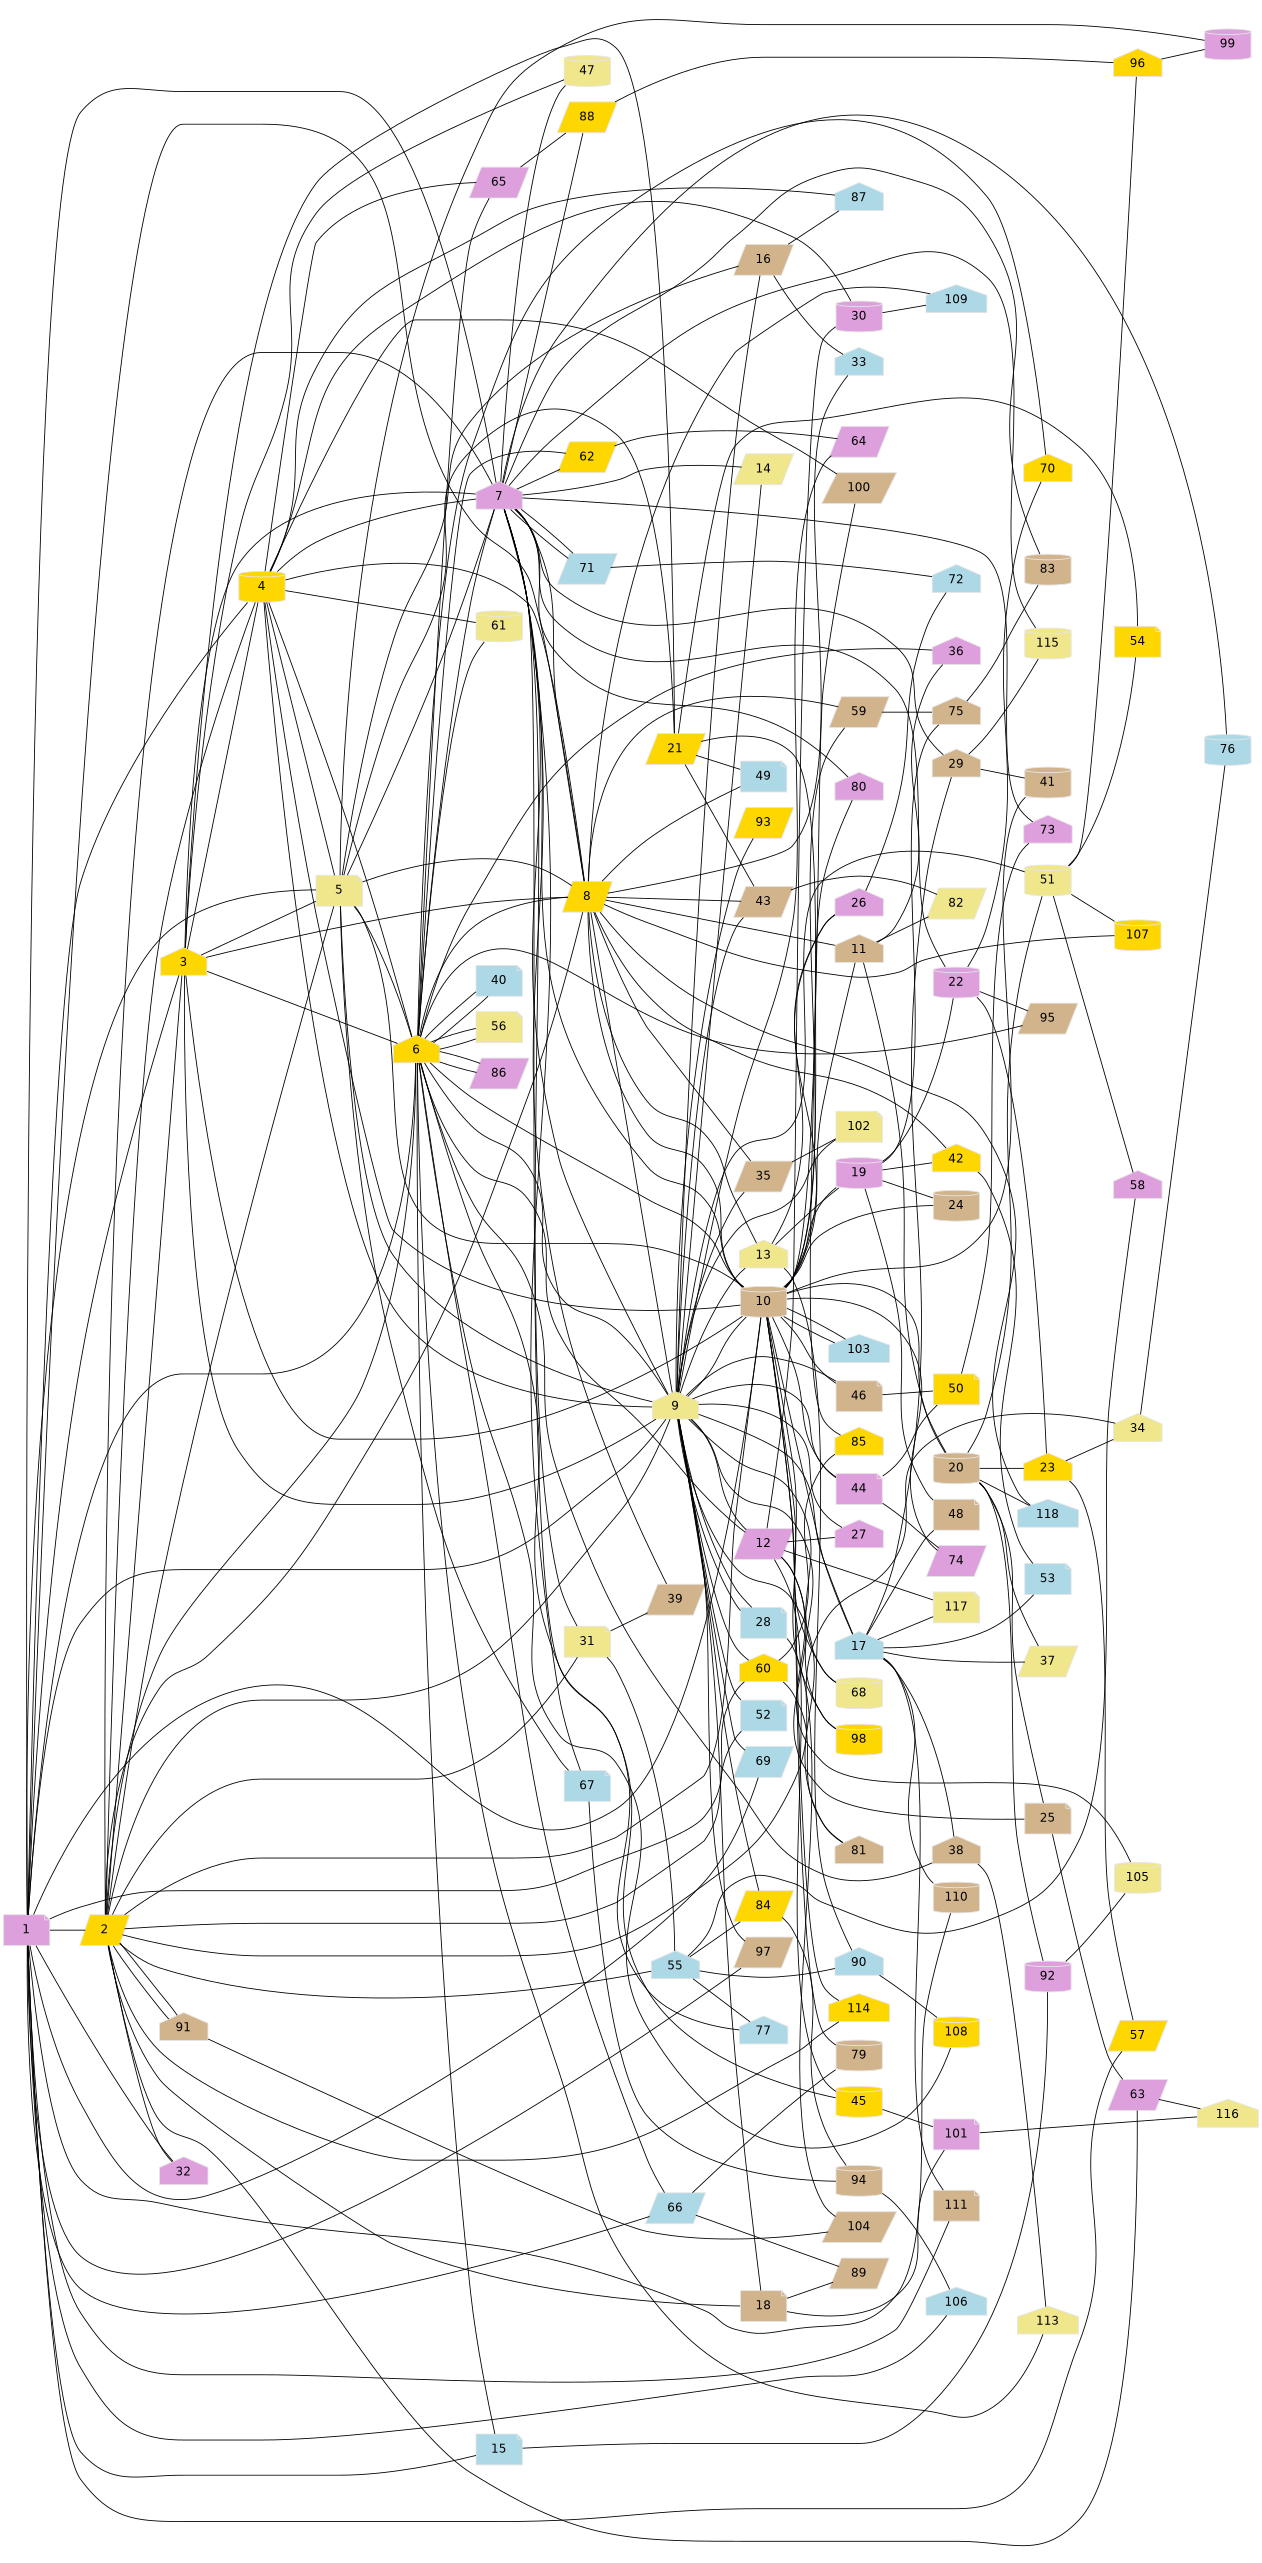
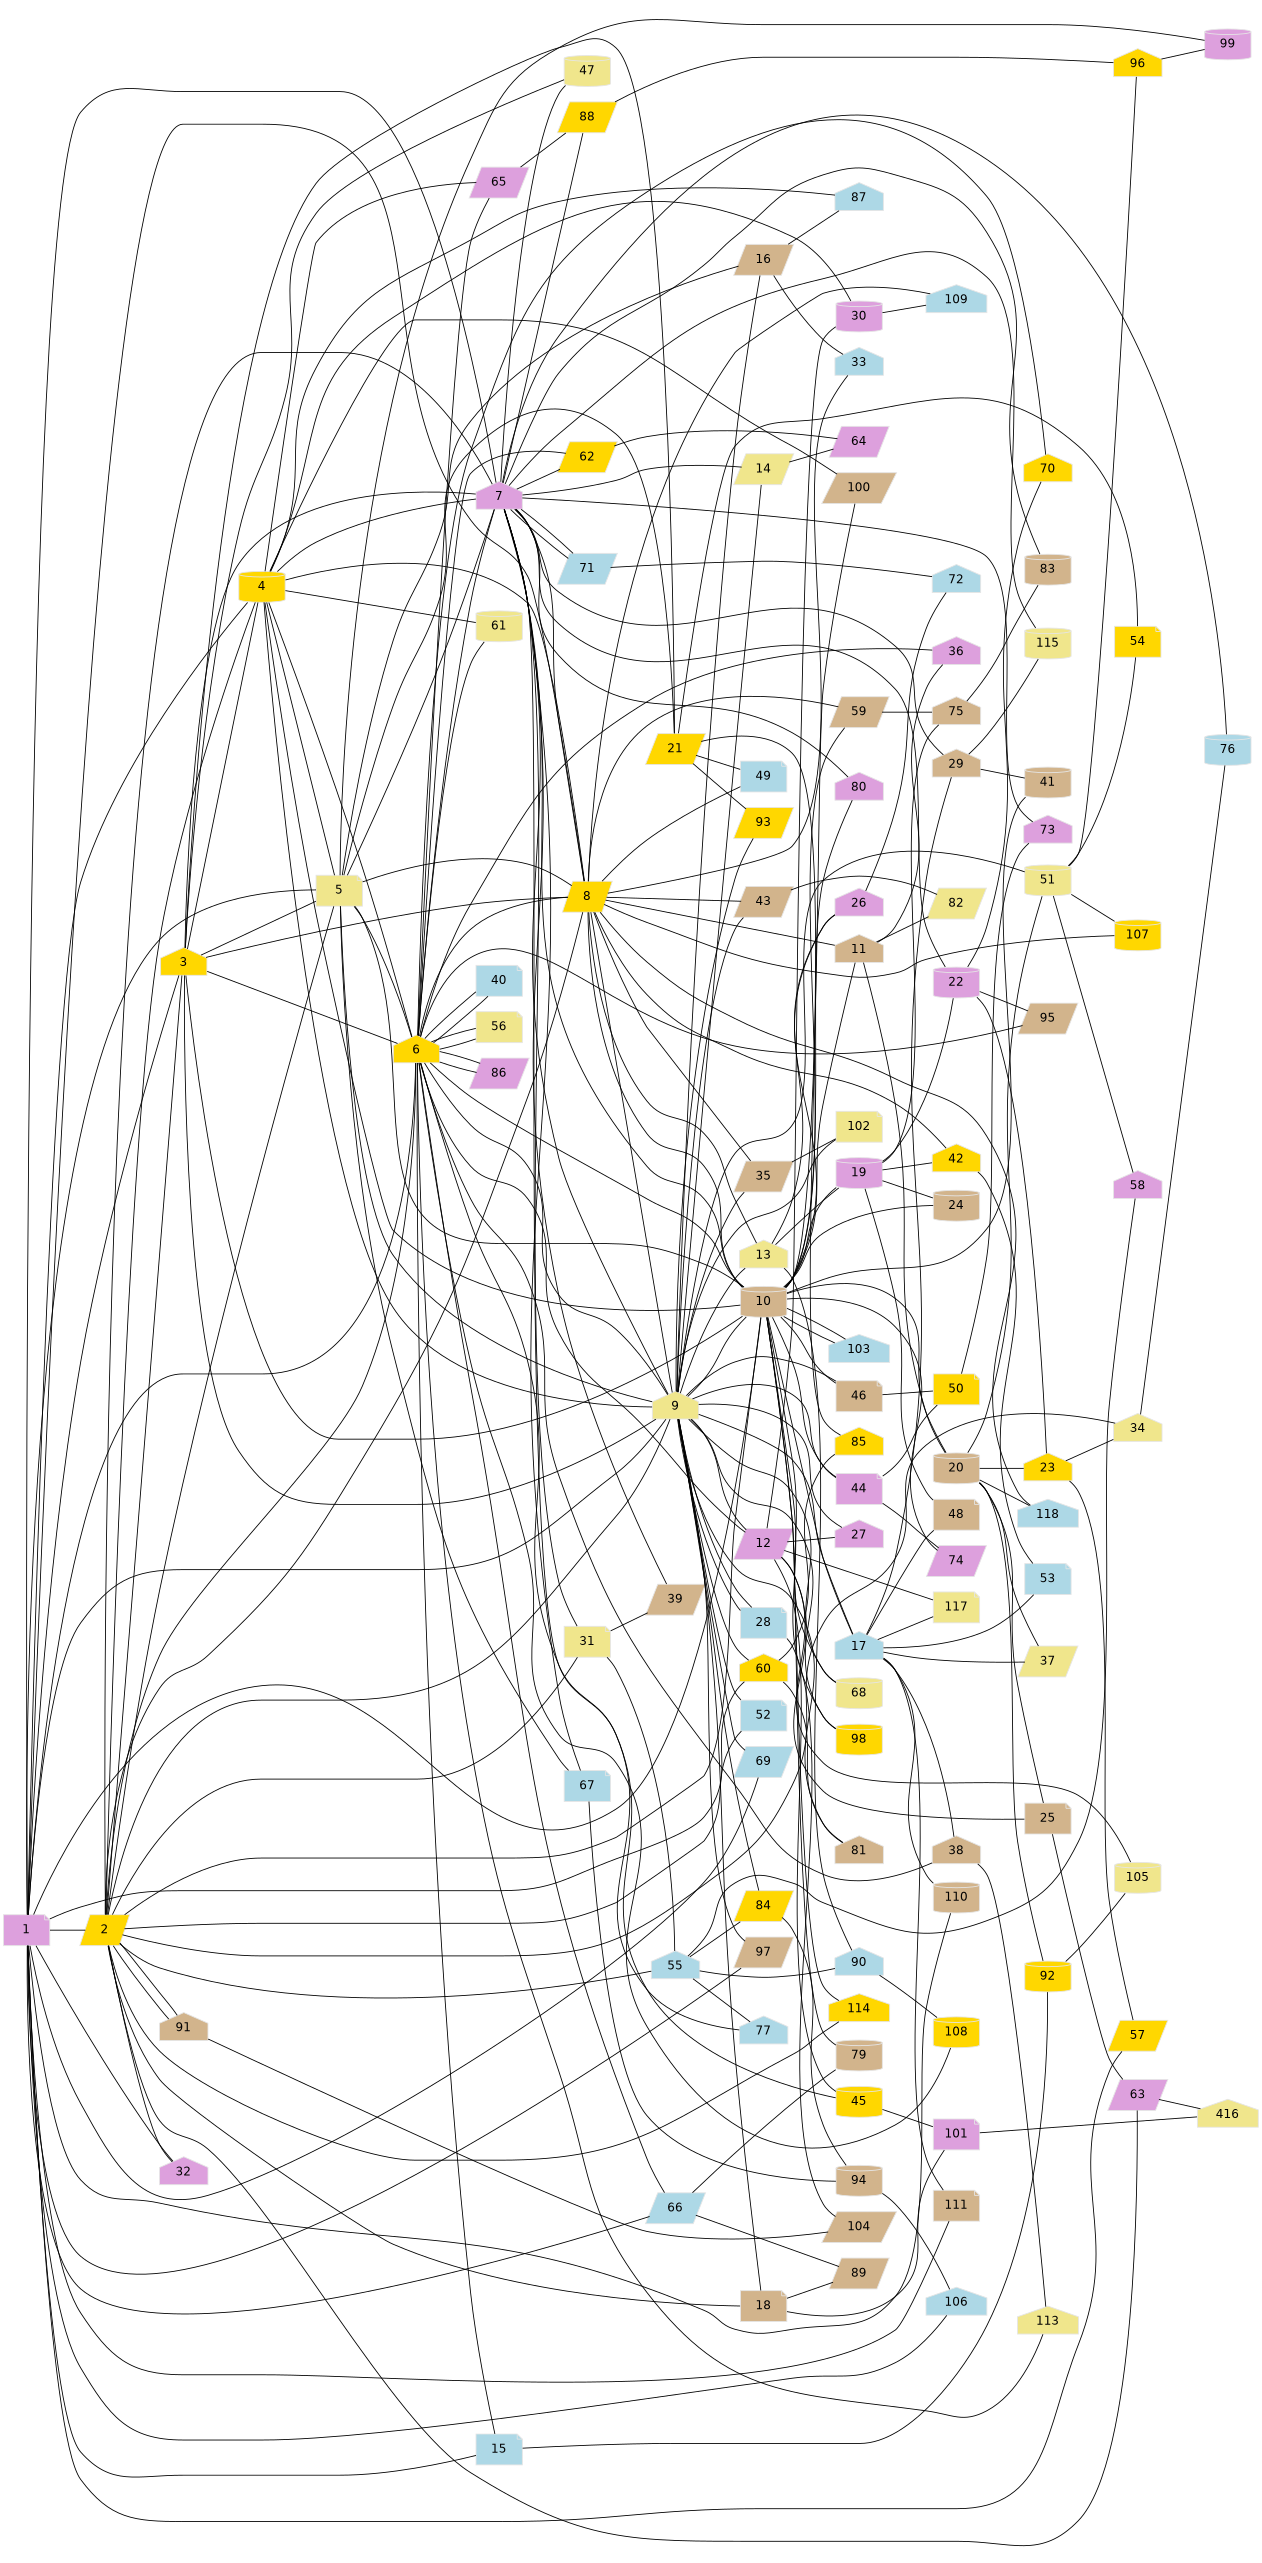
edge "21" -- "43": now "21" -- "93"
edge "64" -- "9": now "64" -- "14"
node "92": fillcolor plum -> gold
node "116": label "116" -> "416"
